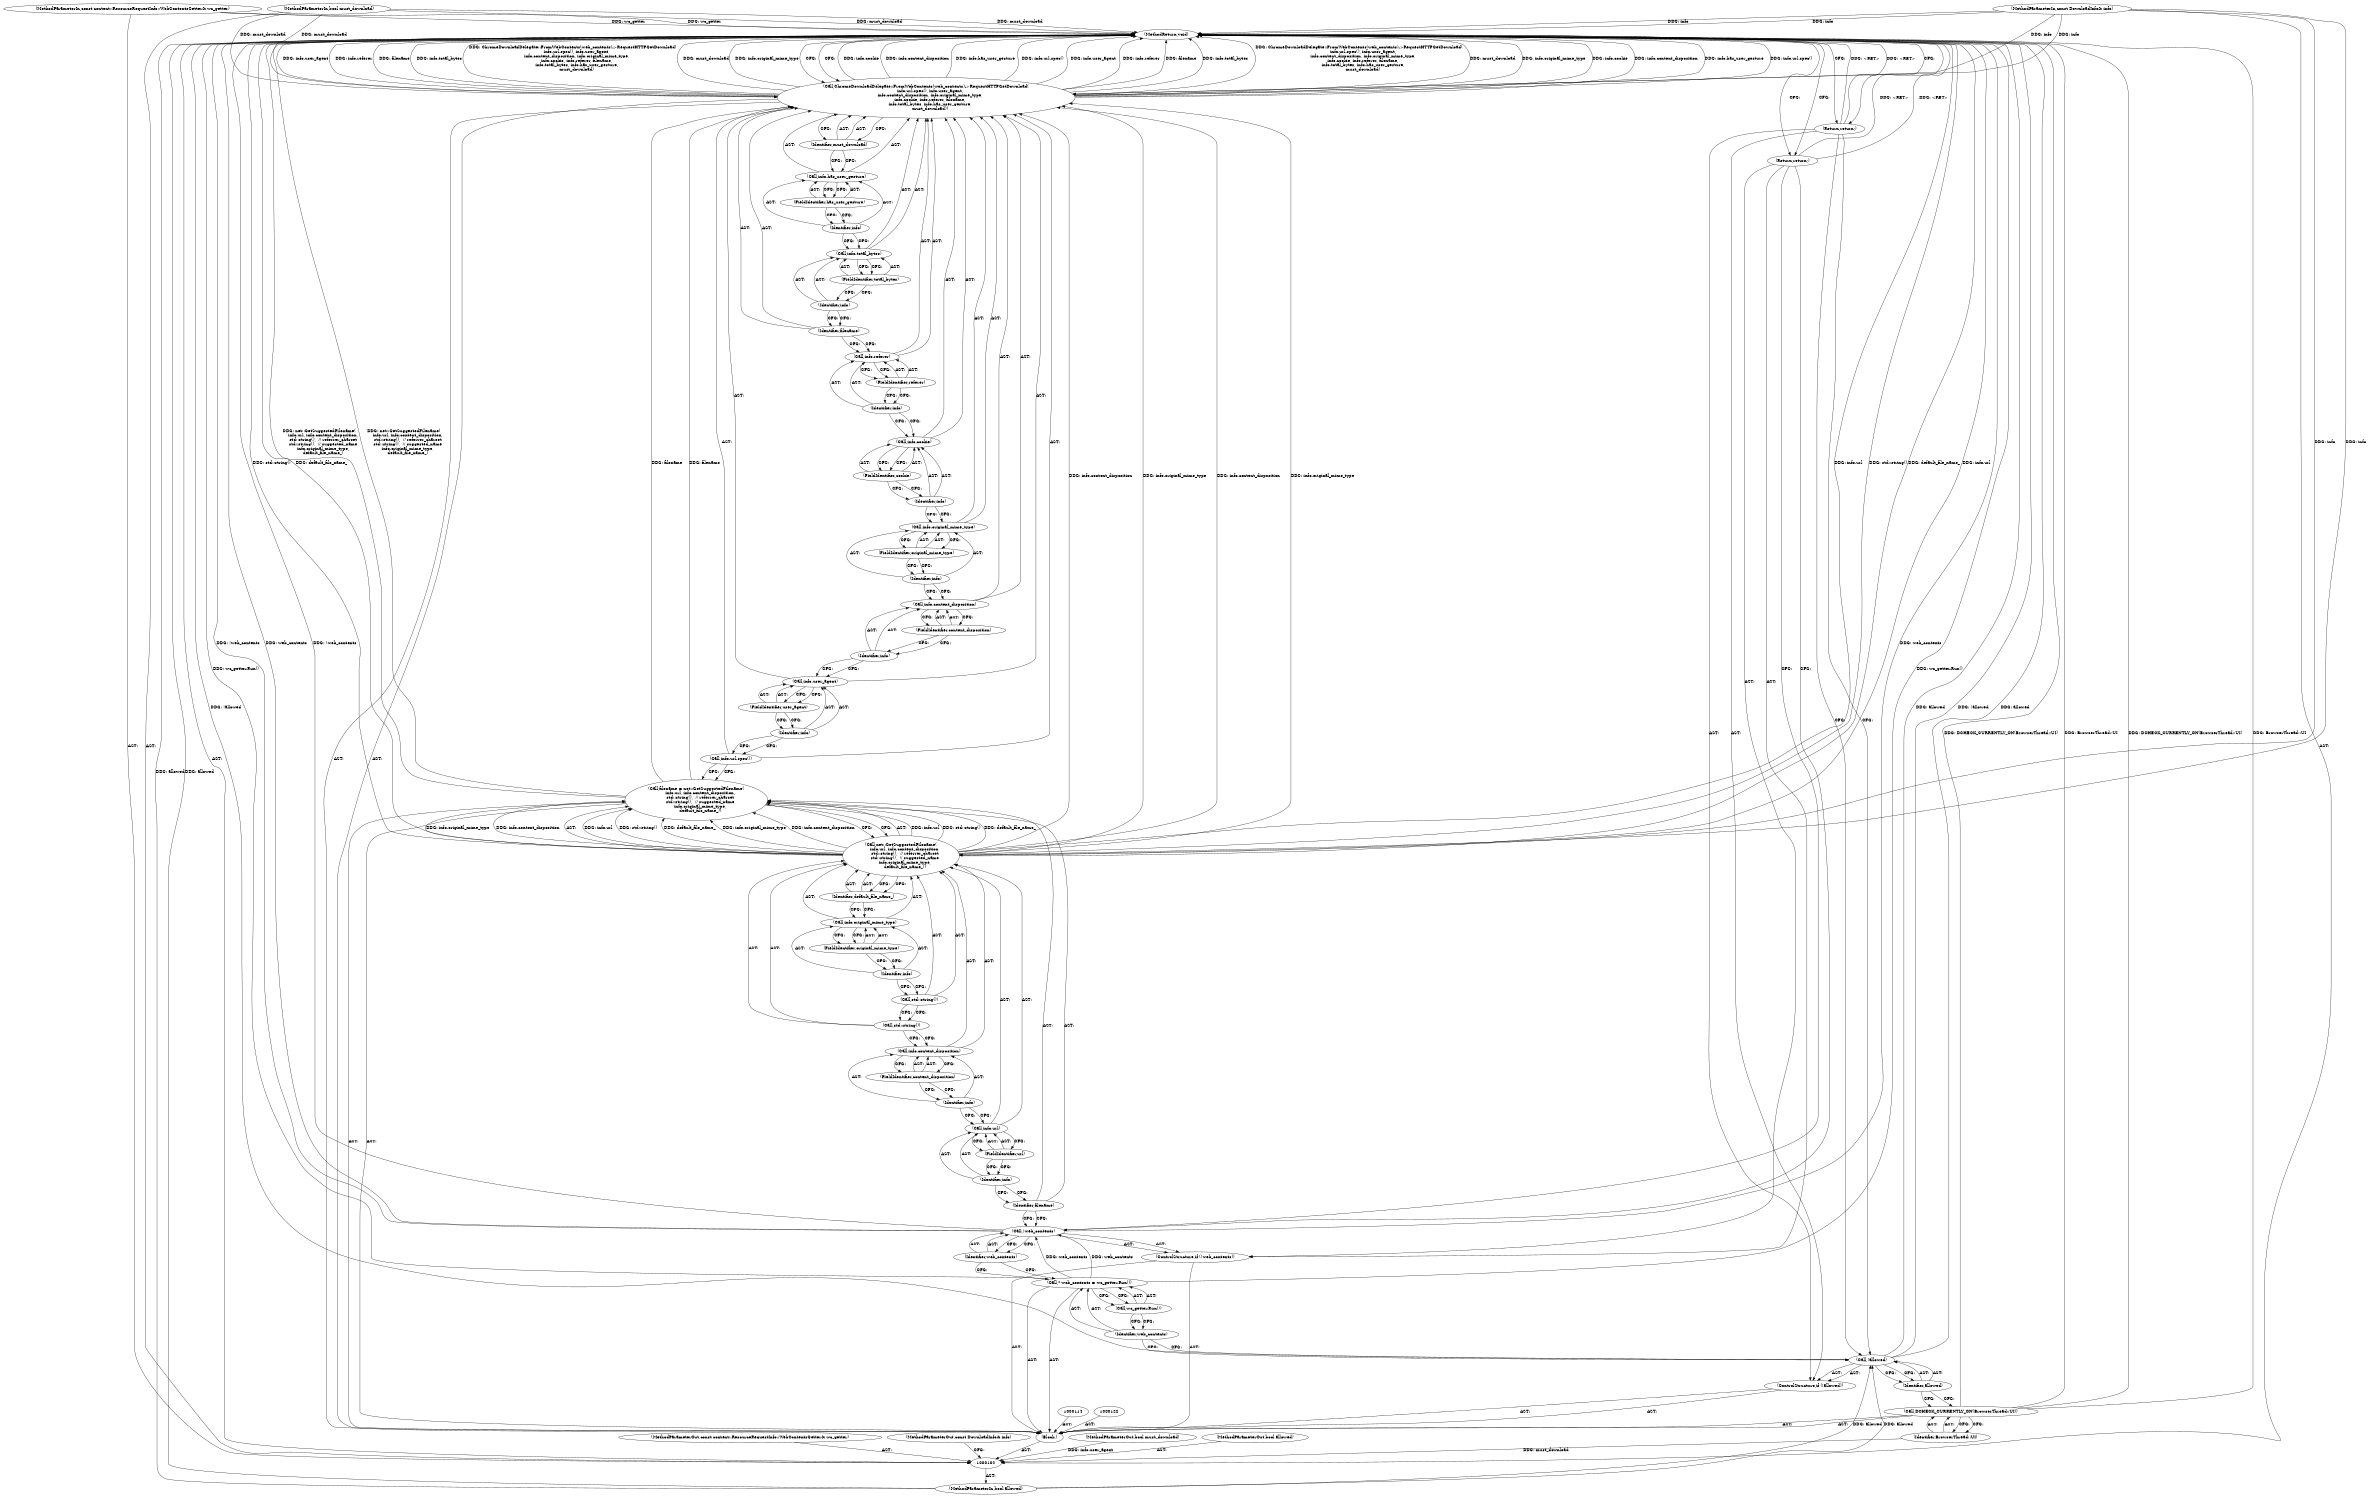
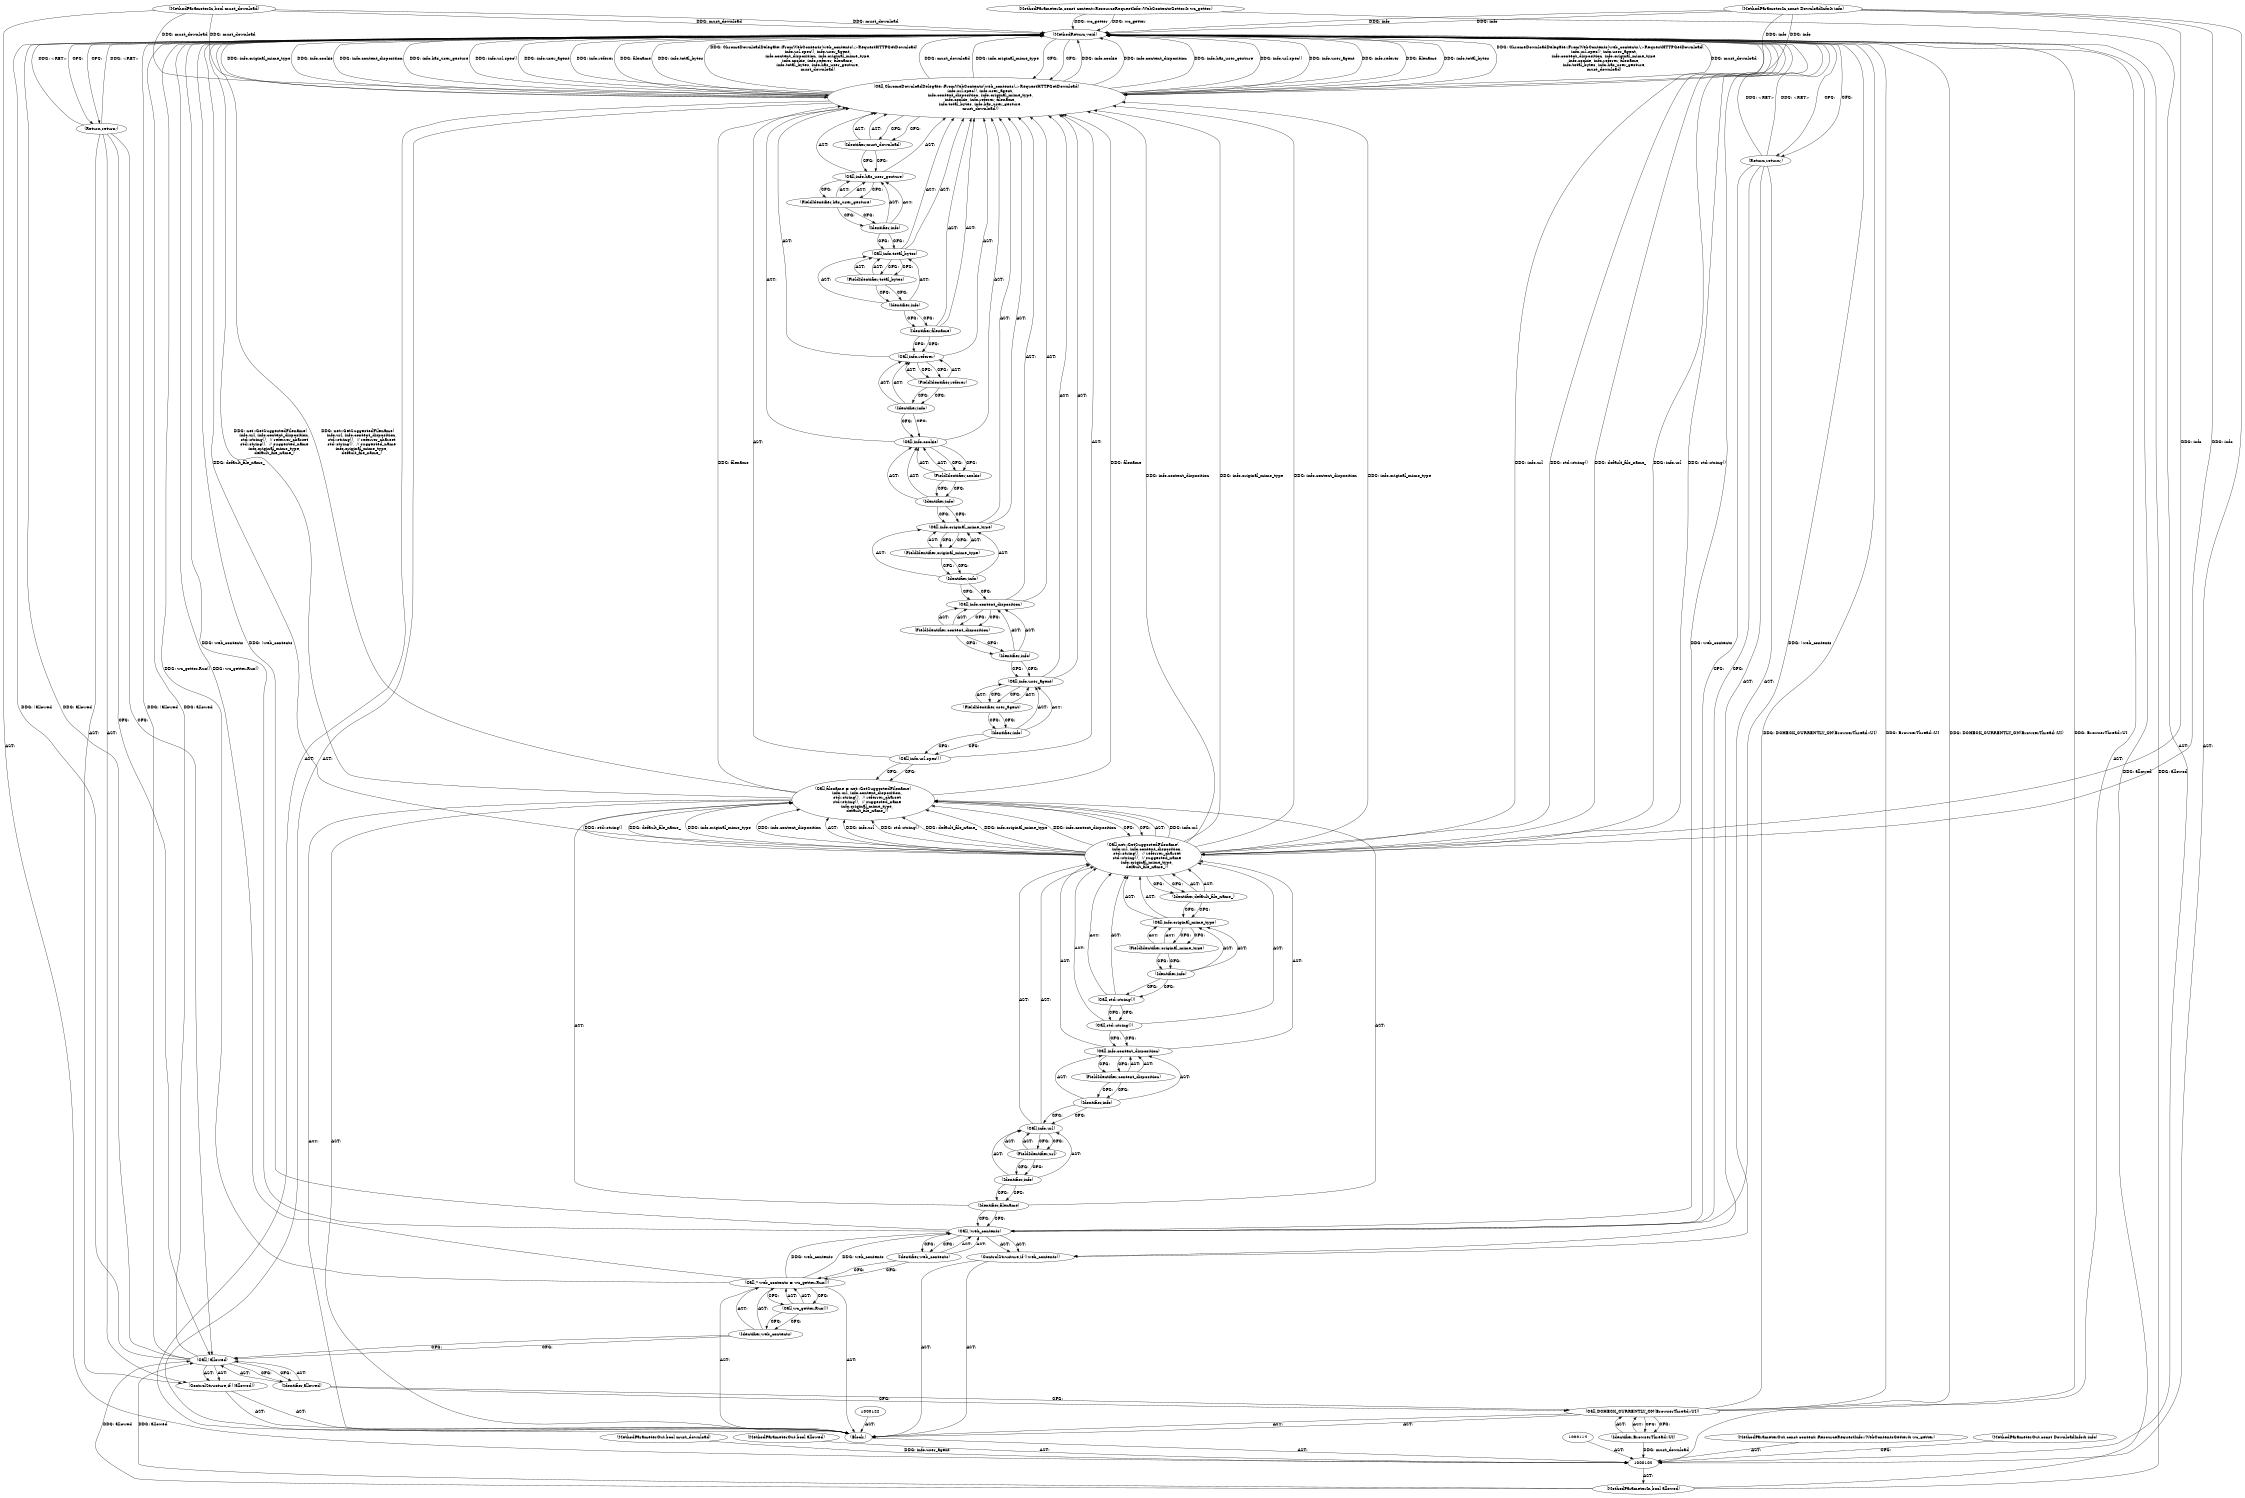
edge "1000114" -> "(Block,)": now "1000114" -> "1000102"
